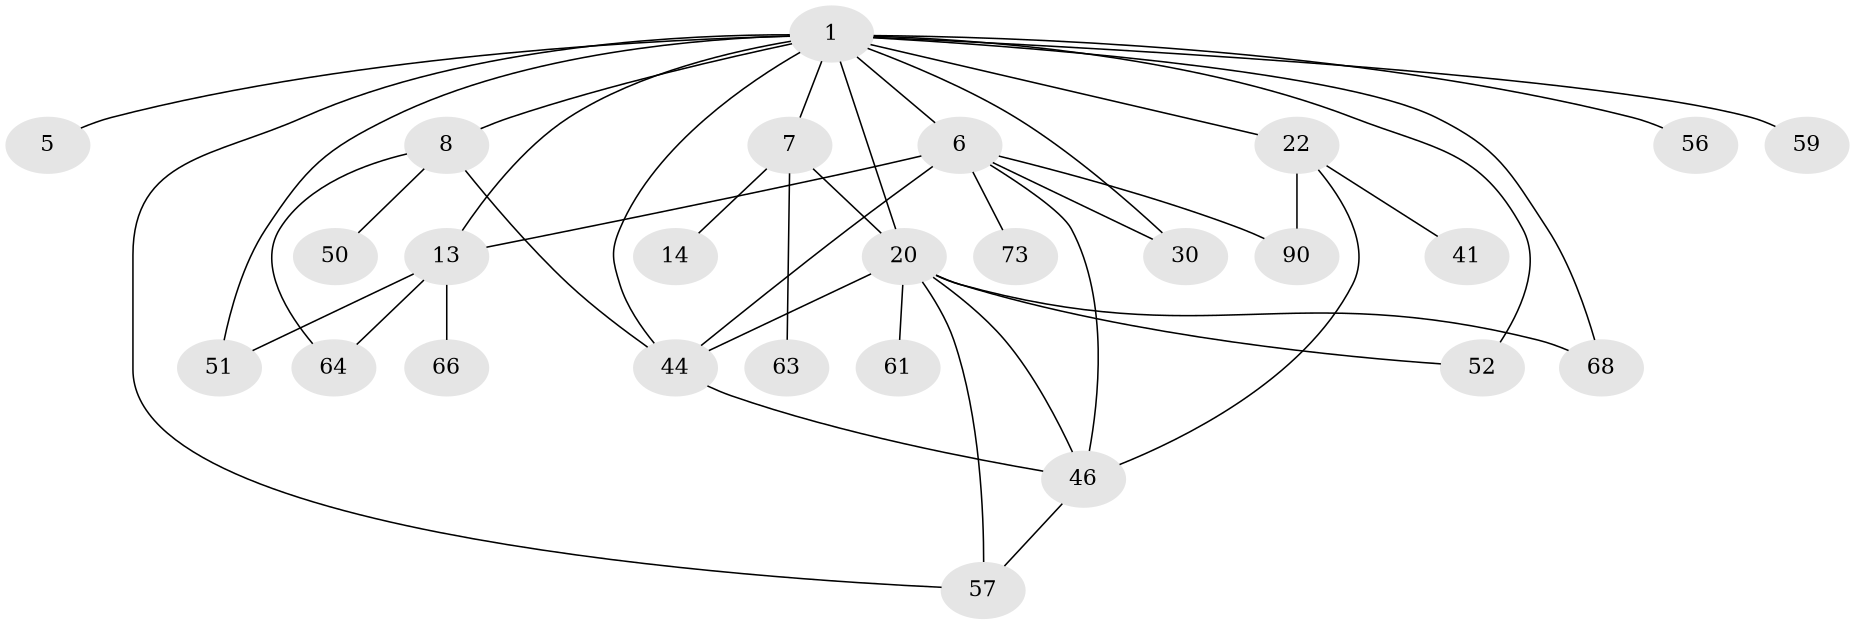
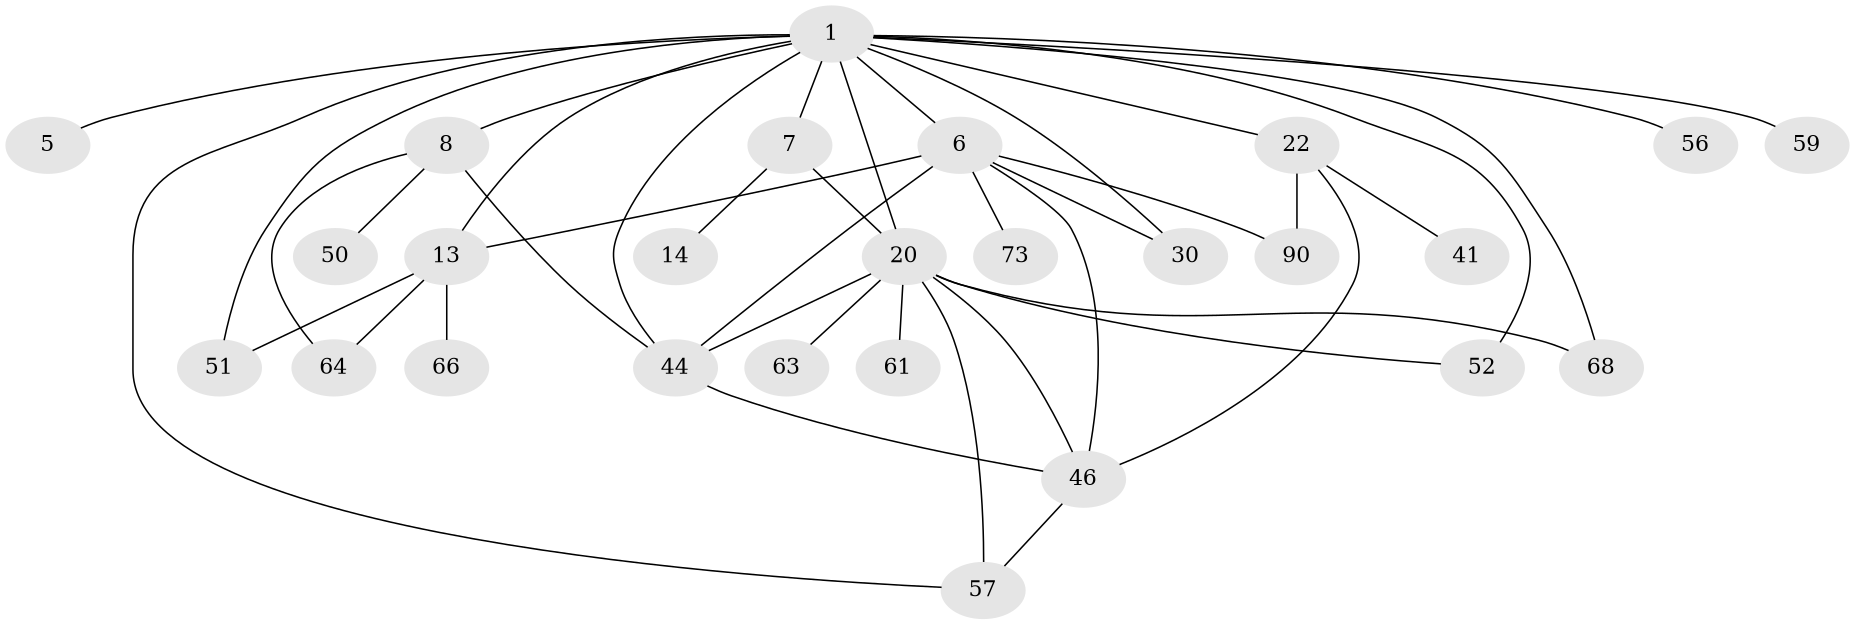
edge "7" -- "63": now "20" -- "63"
